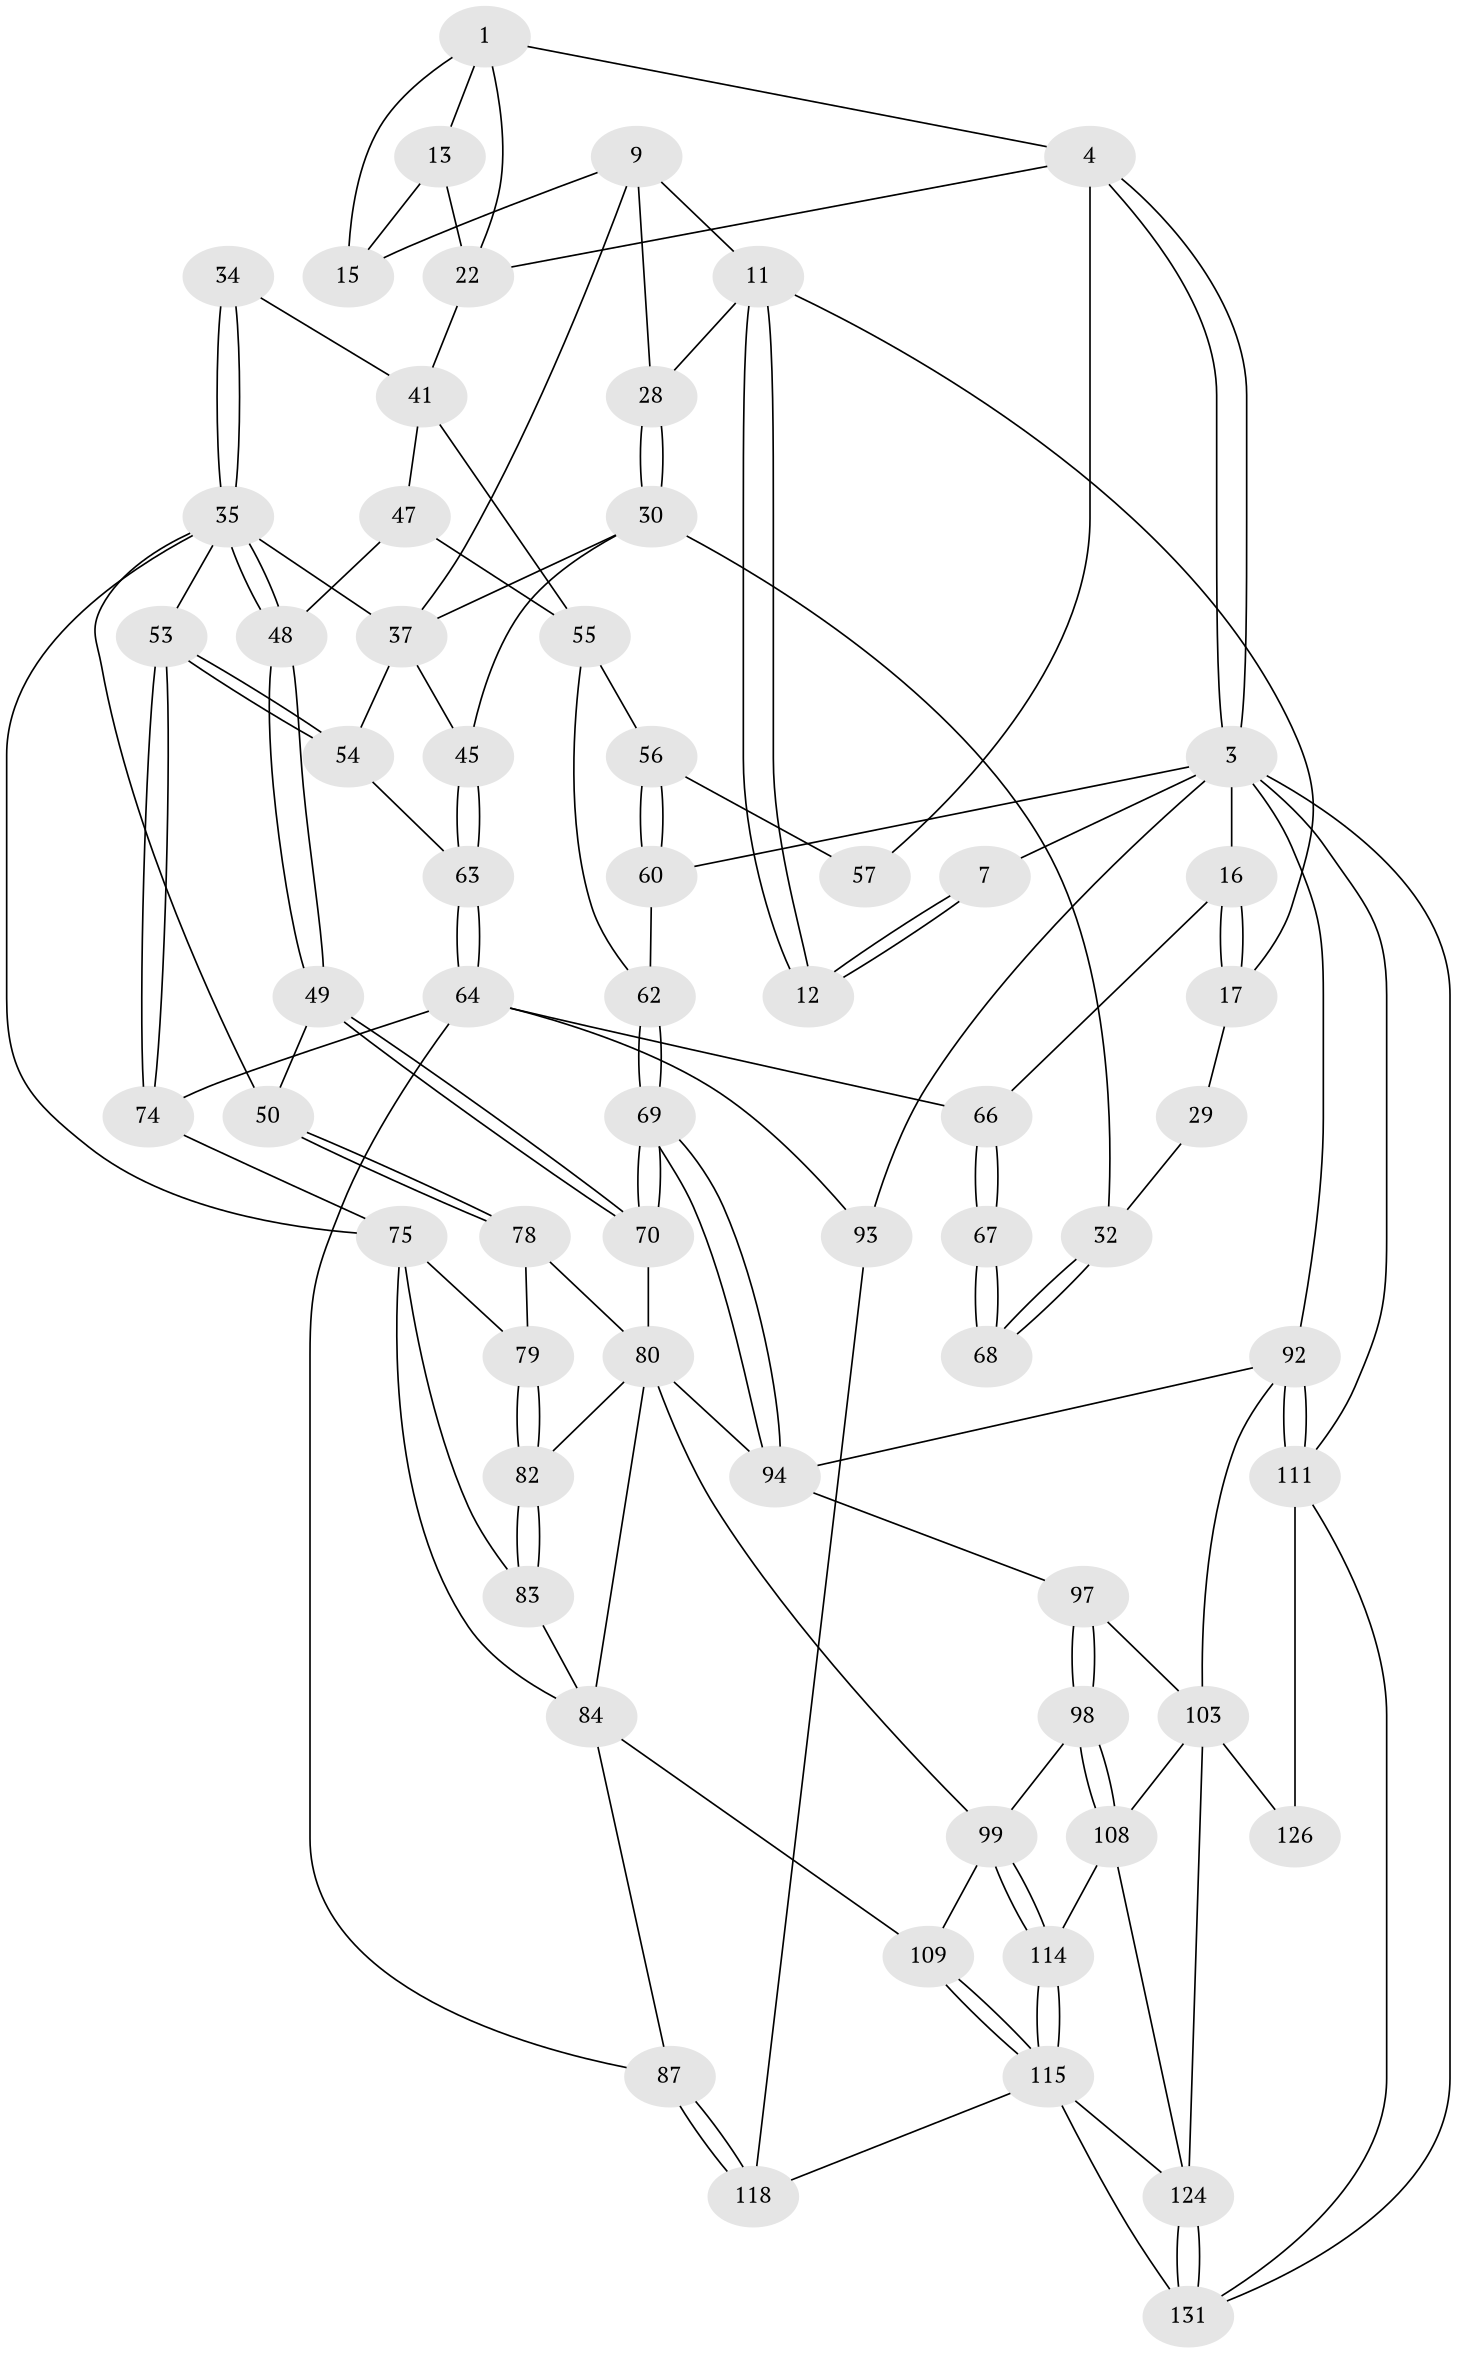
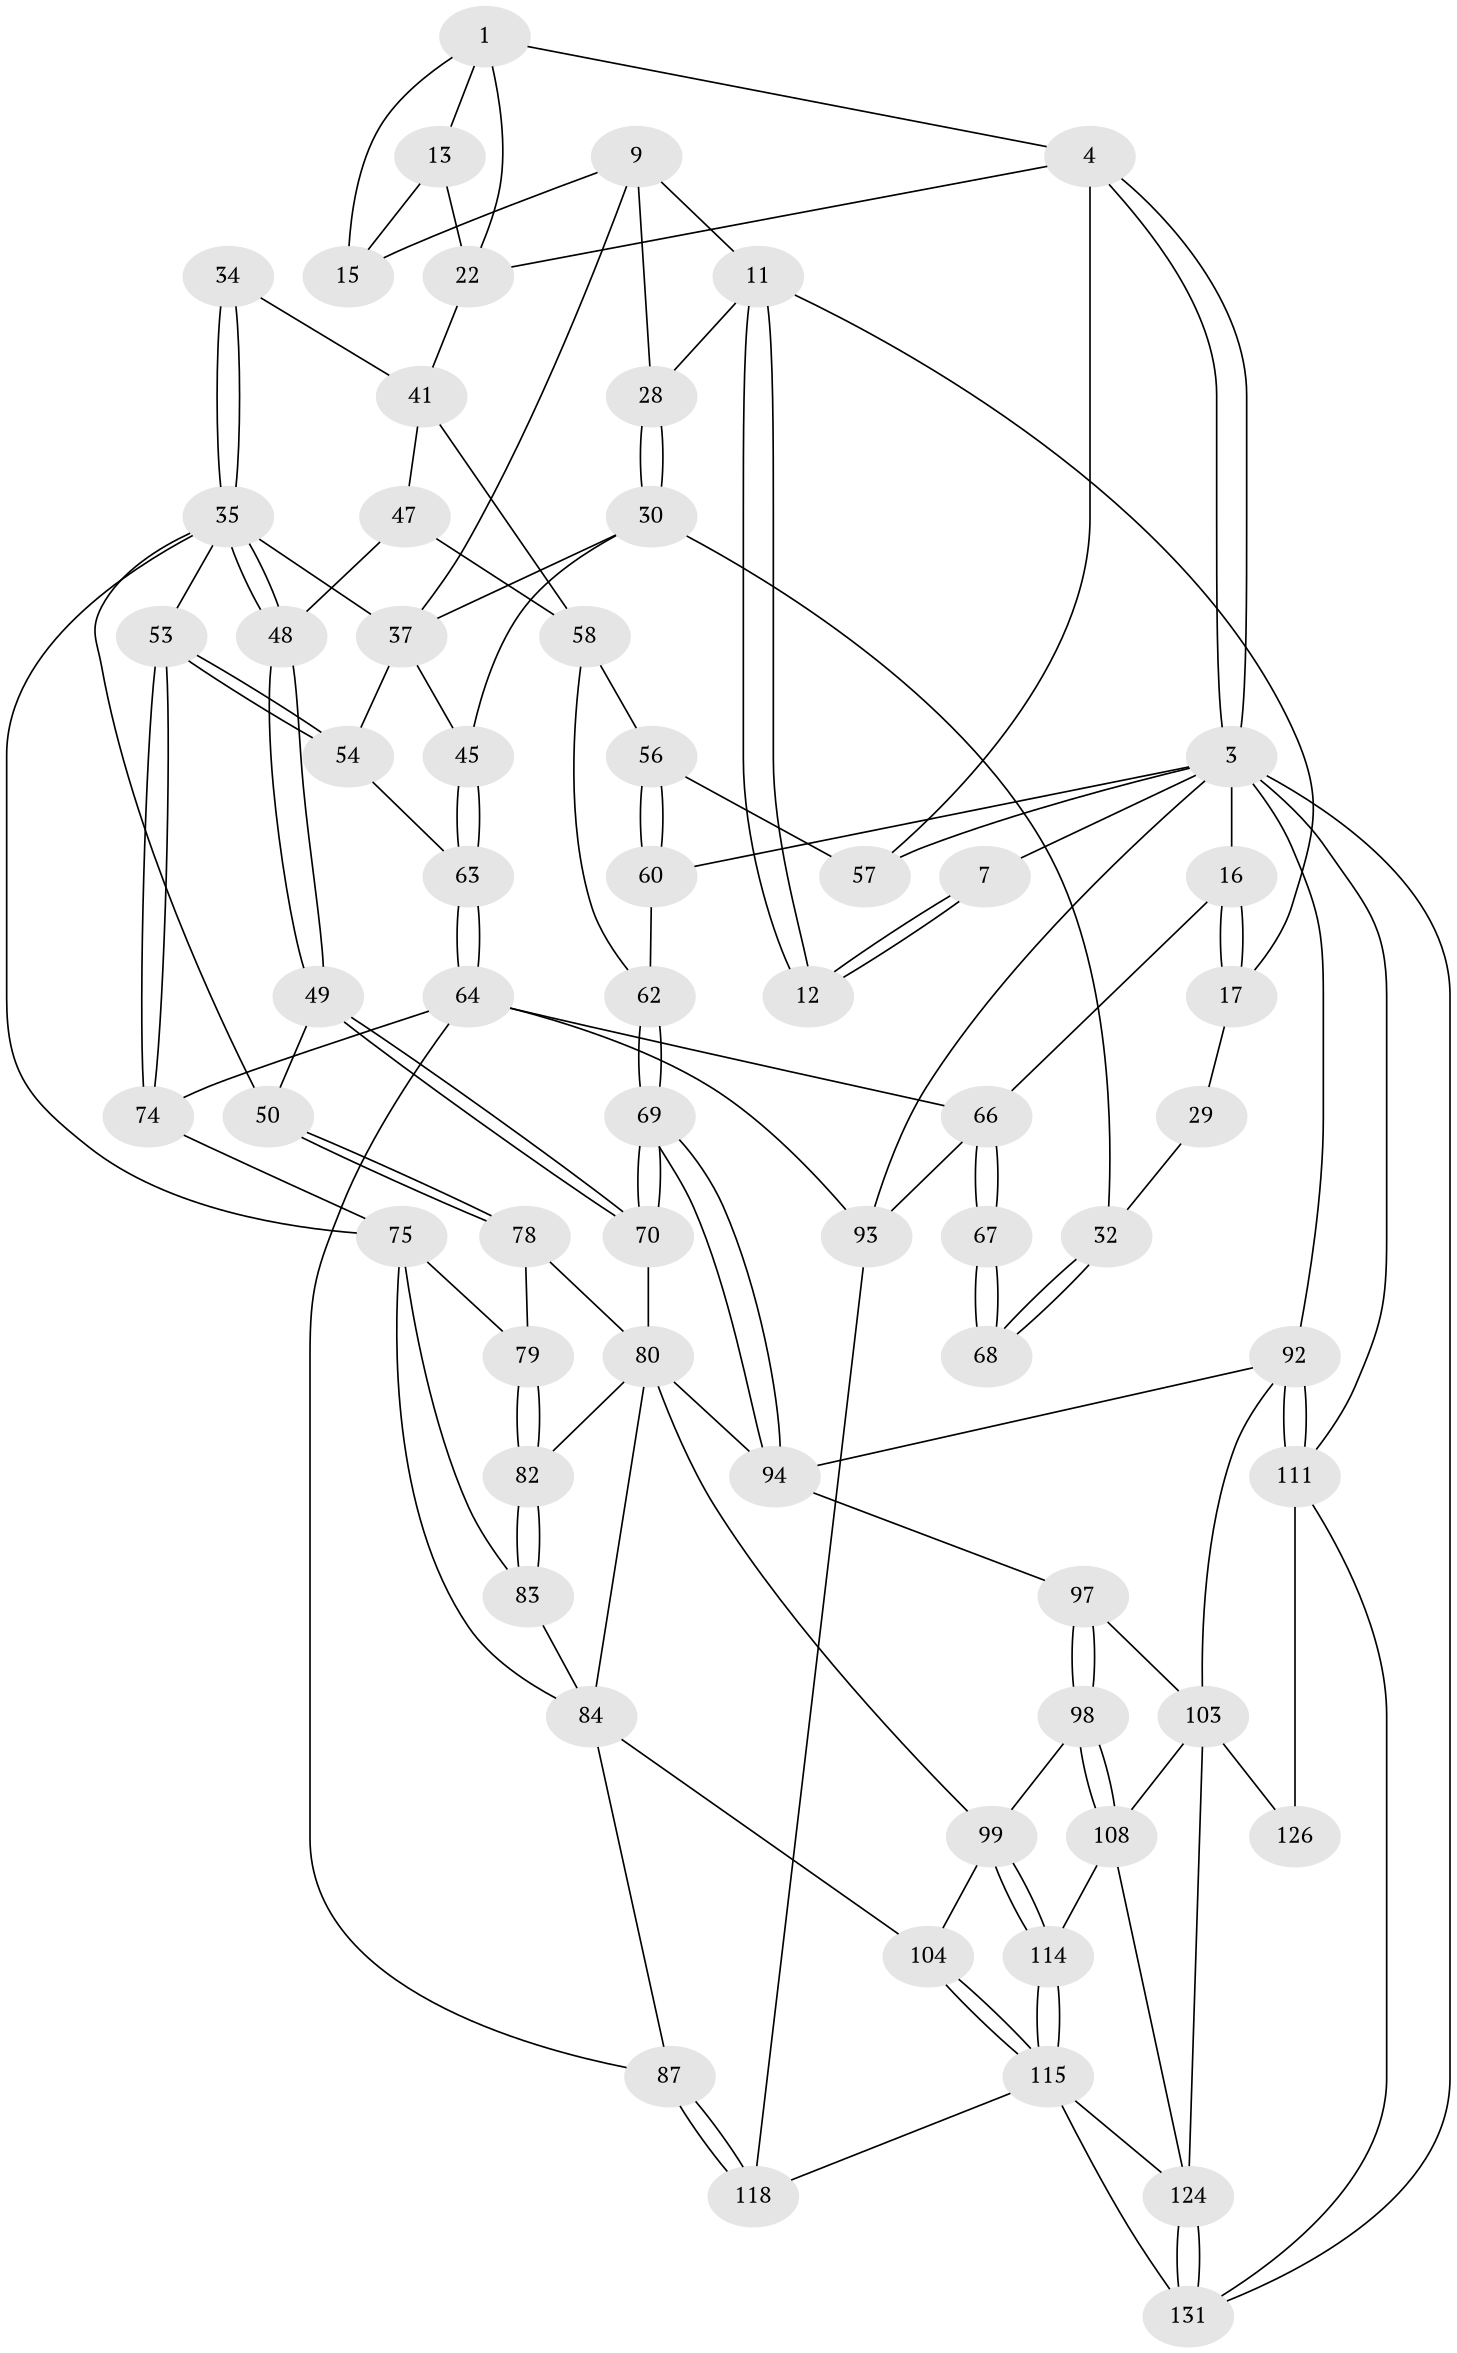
node "55": label "55" -> "58"
edge "3" -- "57": added
edge "66" -- "93": added
node "109": label "109" -> "104"
